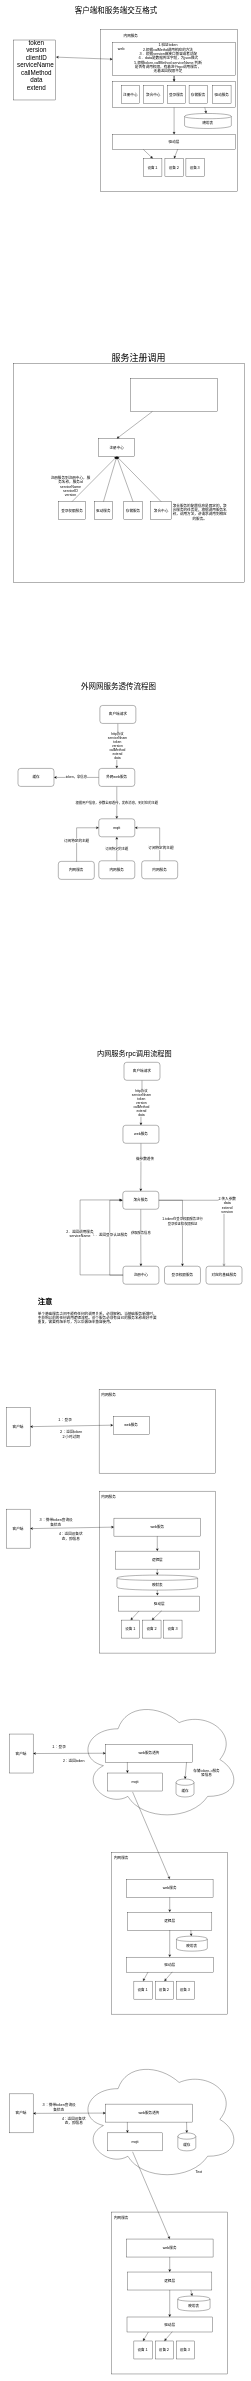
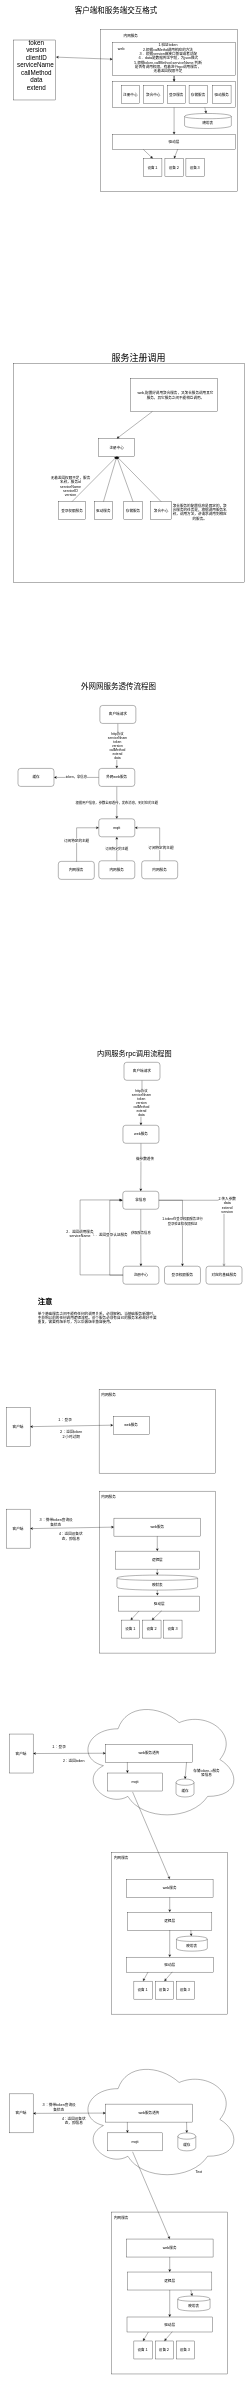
node "web,配置好调用聚合服务，又聚合服务调用其它服务，其它服务之间不能相互调用。": added
node "注册服务到注册中心，服务名称，服务id serviceName serviceID version": label "注册服务到注册中心，服务名称，服务id serviceName serviceID version" -> "无着返回权限不足，服务名称，服务id serviceName serviceID version"
node "聚合服务": label "聚合服务" -> "拿信息"
